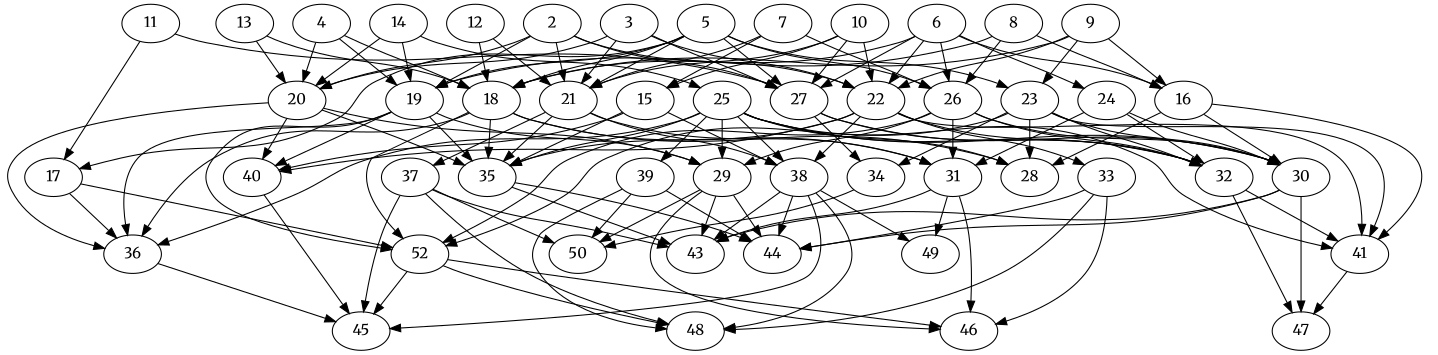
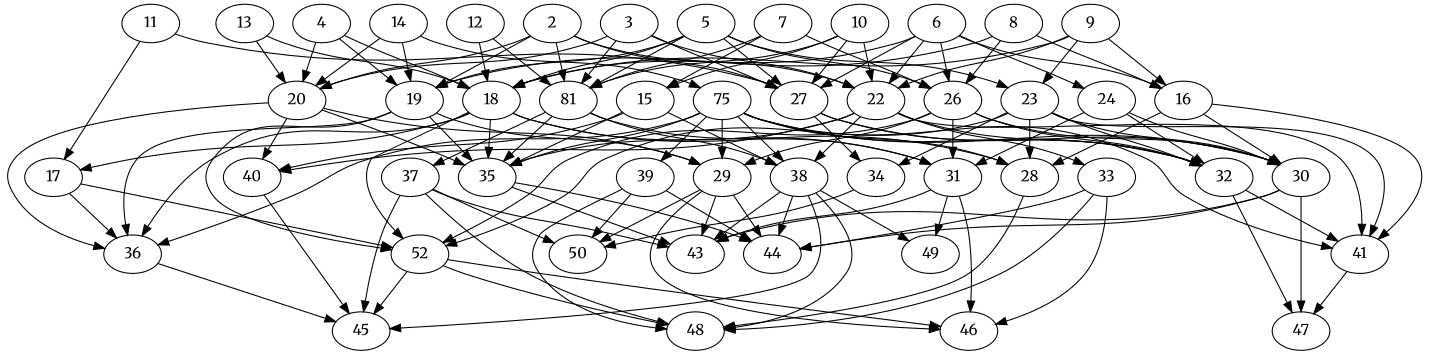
edge "5" -> "17": now "18" -> "17"
node "21": label "21" -> "81"
node "25": label "25" -> "75"
edge "19" -> "40": removed
edge "28" -> "48": added
